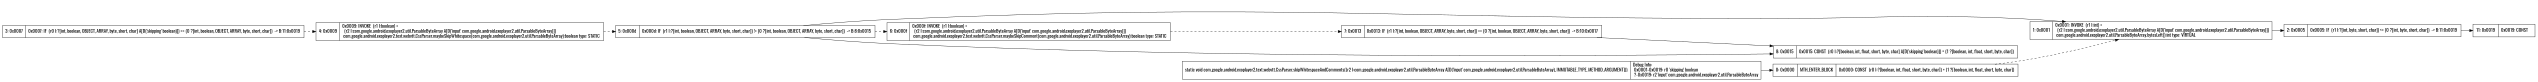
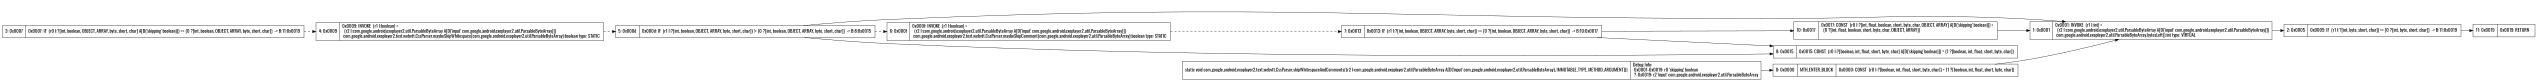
node "11: 0x0019": text "0x0019: CONST" -> "0x0019: RETURN"
node "10: 0x0017": added
edge "0: 0x0000" -> "1: 0x0001": style dashed -> solid
